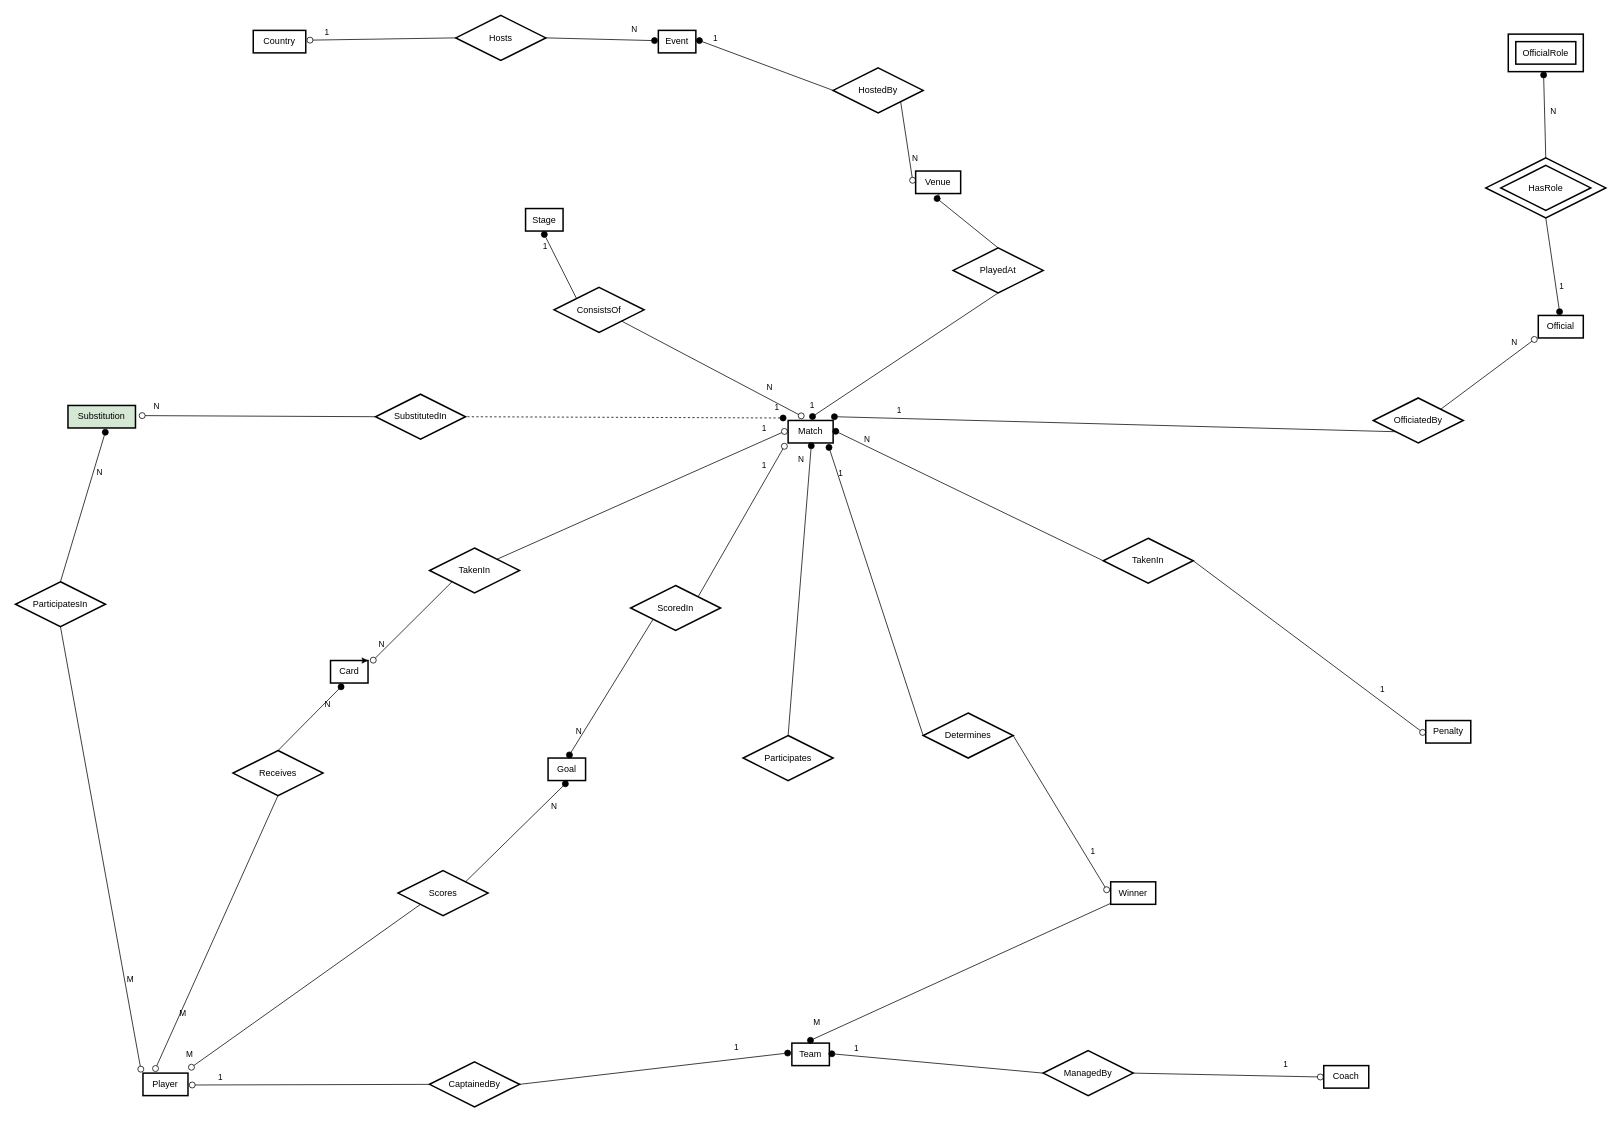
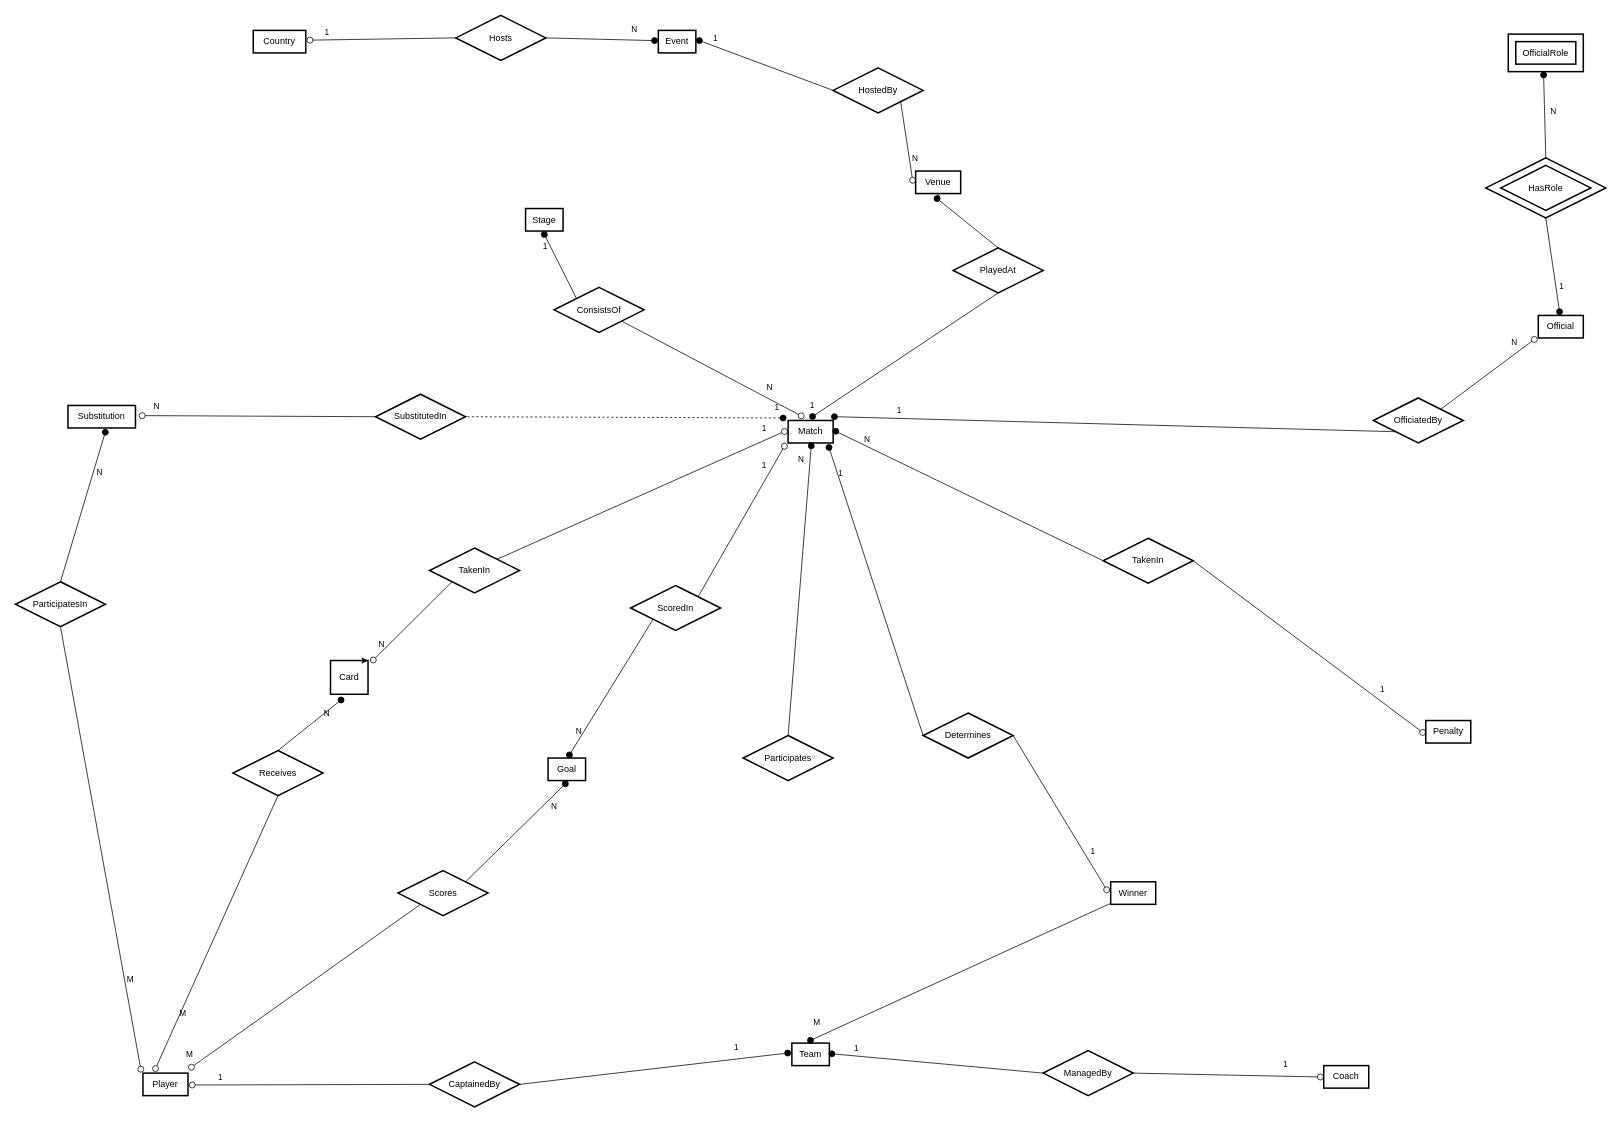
node "Substitution": fillcolor #d5e8d4 -> #ffffff
node "Card": size 38x23 -> 38x34
